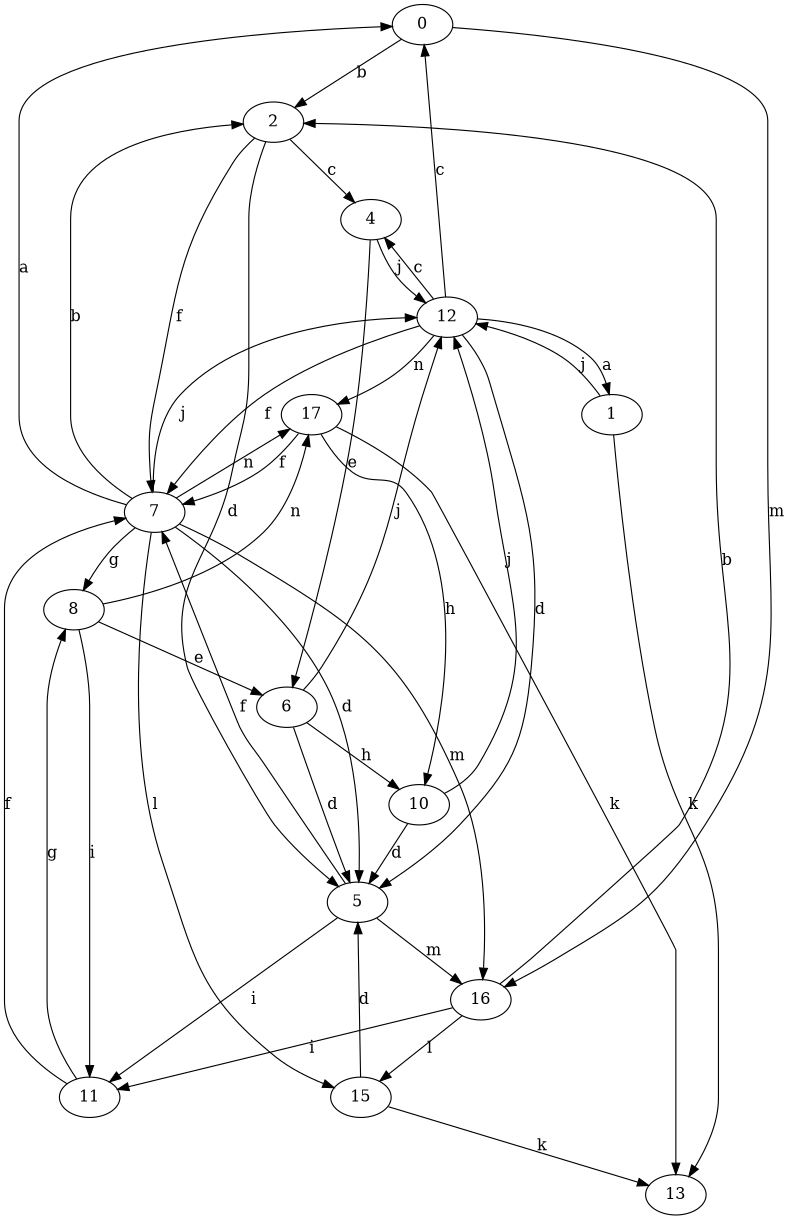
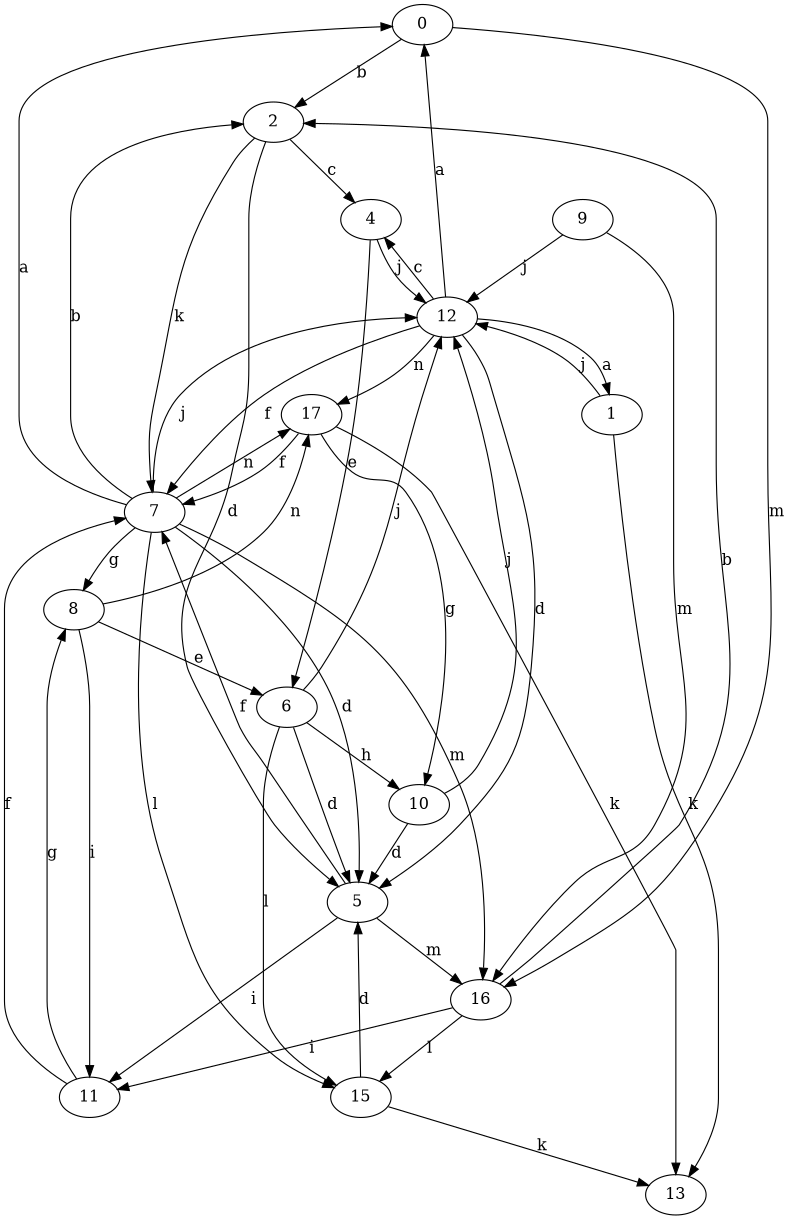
edge "12" -> "0": label "c" -> "a"
node "9": added
edge "2" -> "7": label "f" -> "k"
edge "17" -> "10": label "h" -> "g"
edge "6" -> "15": added, label "l"
